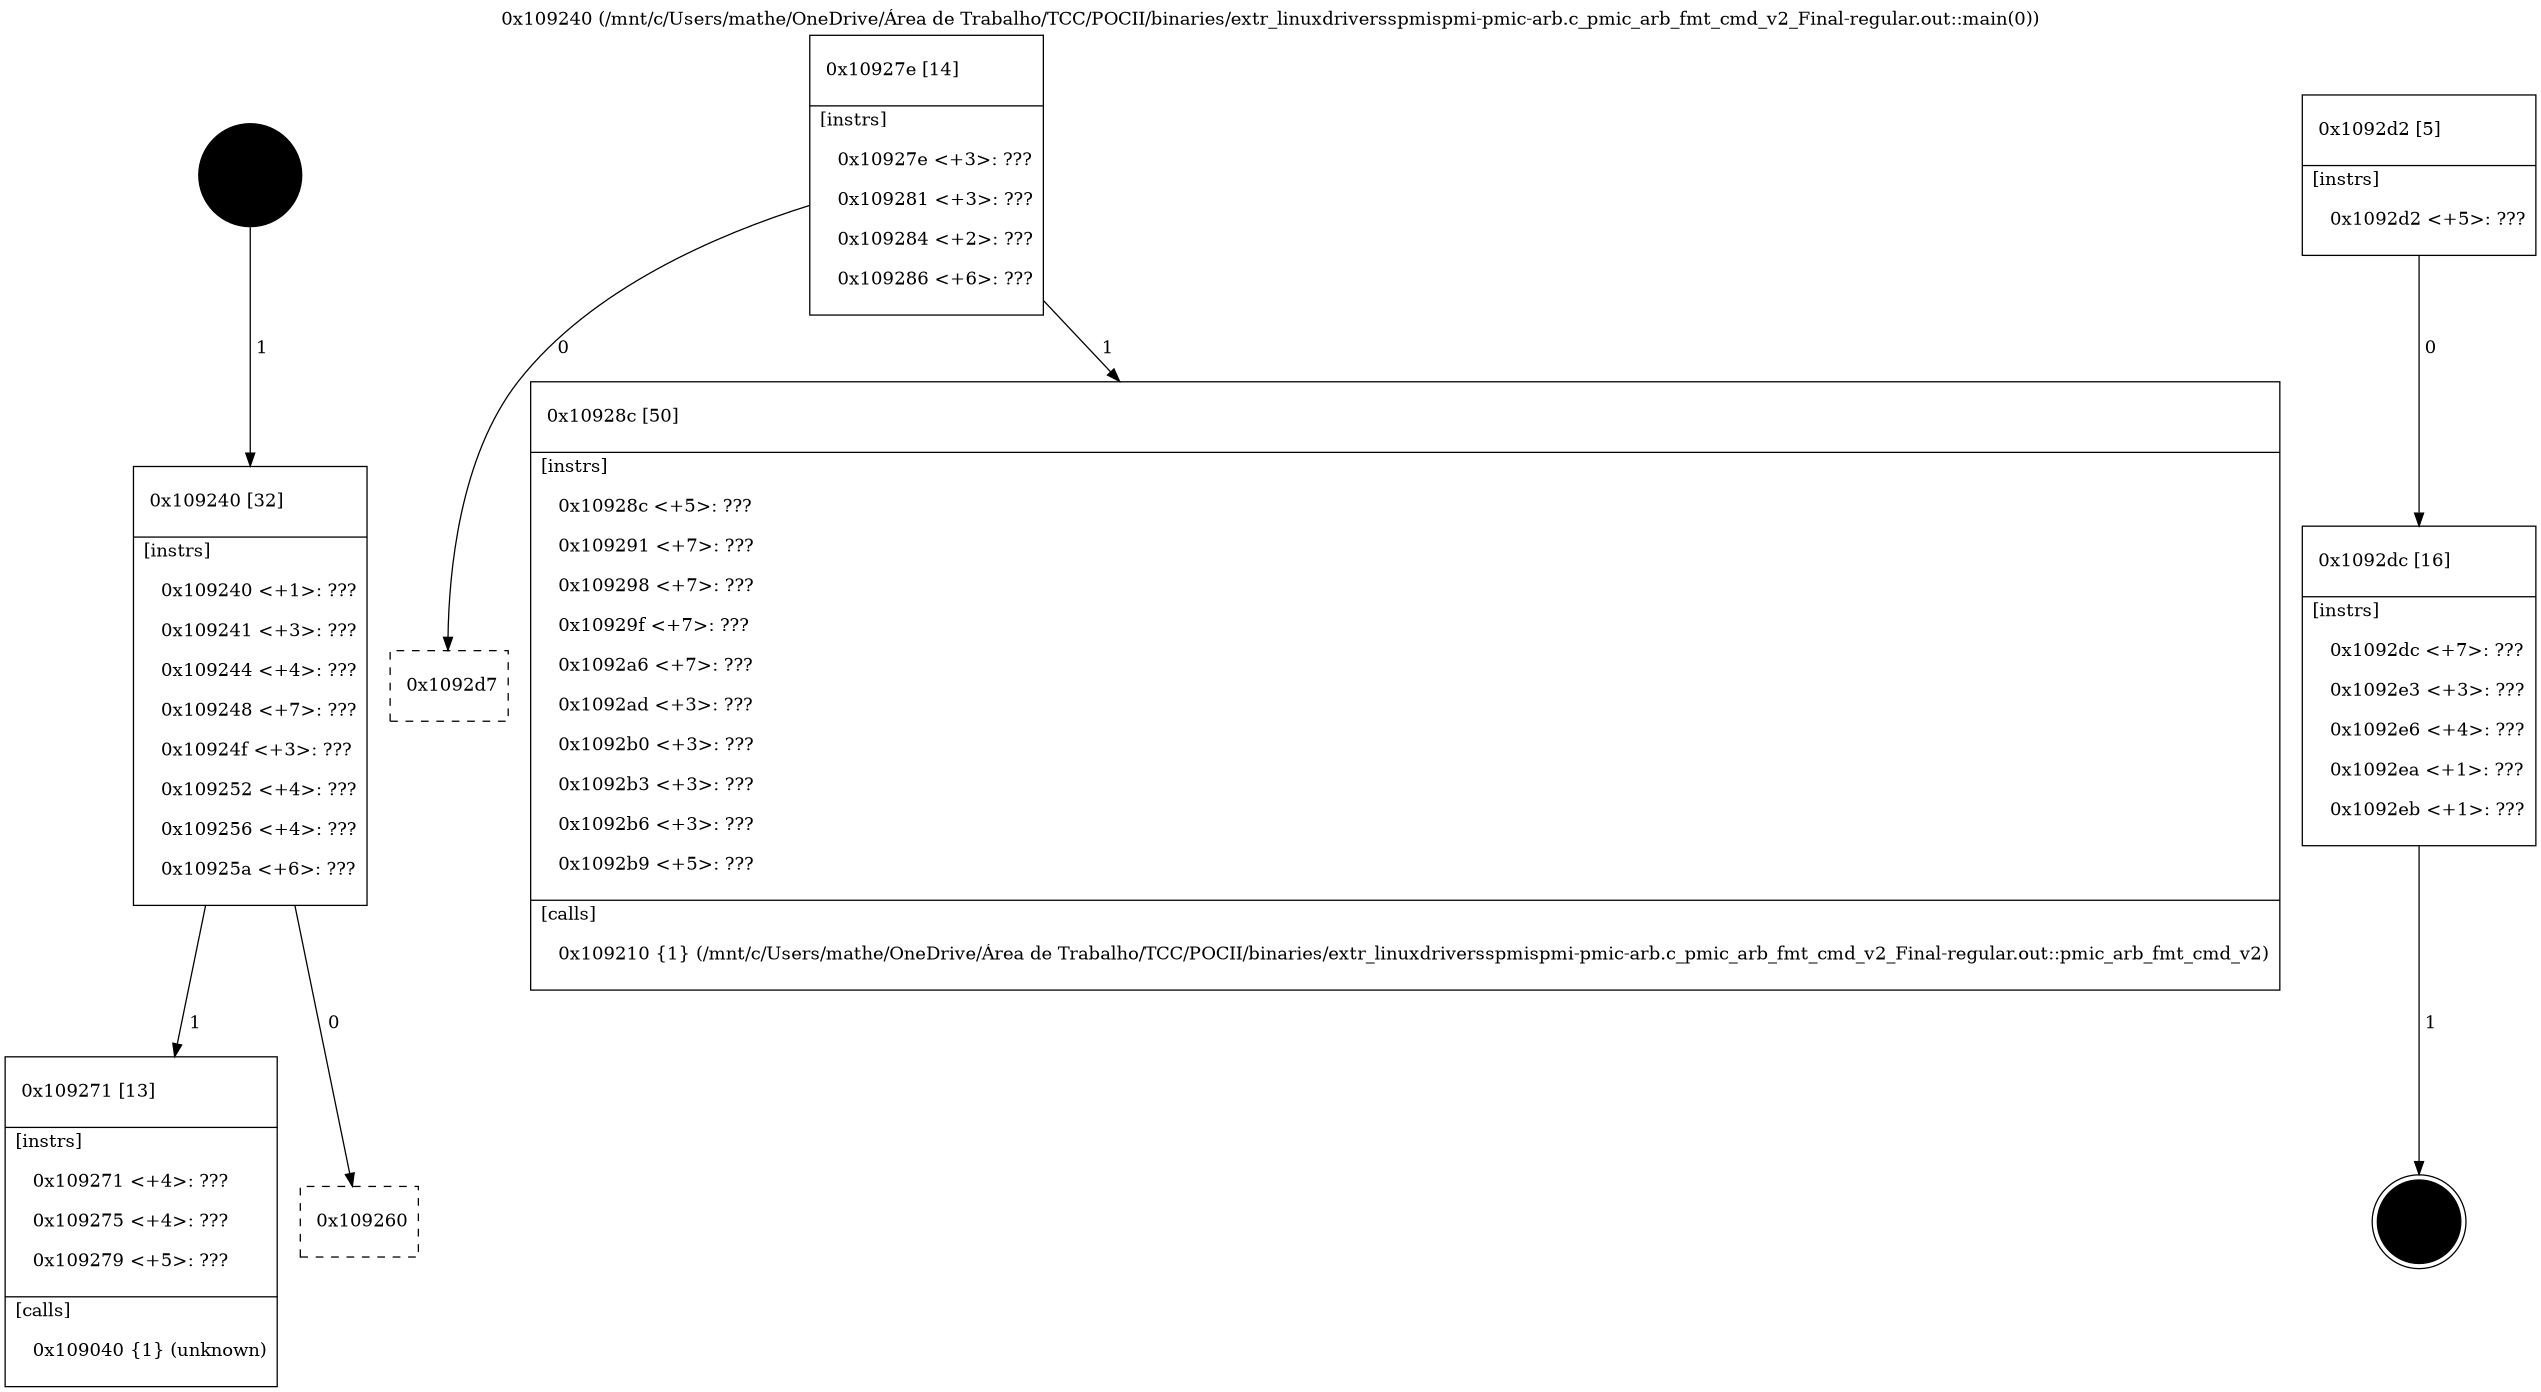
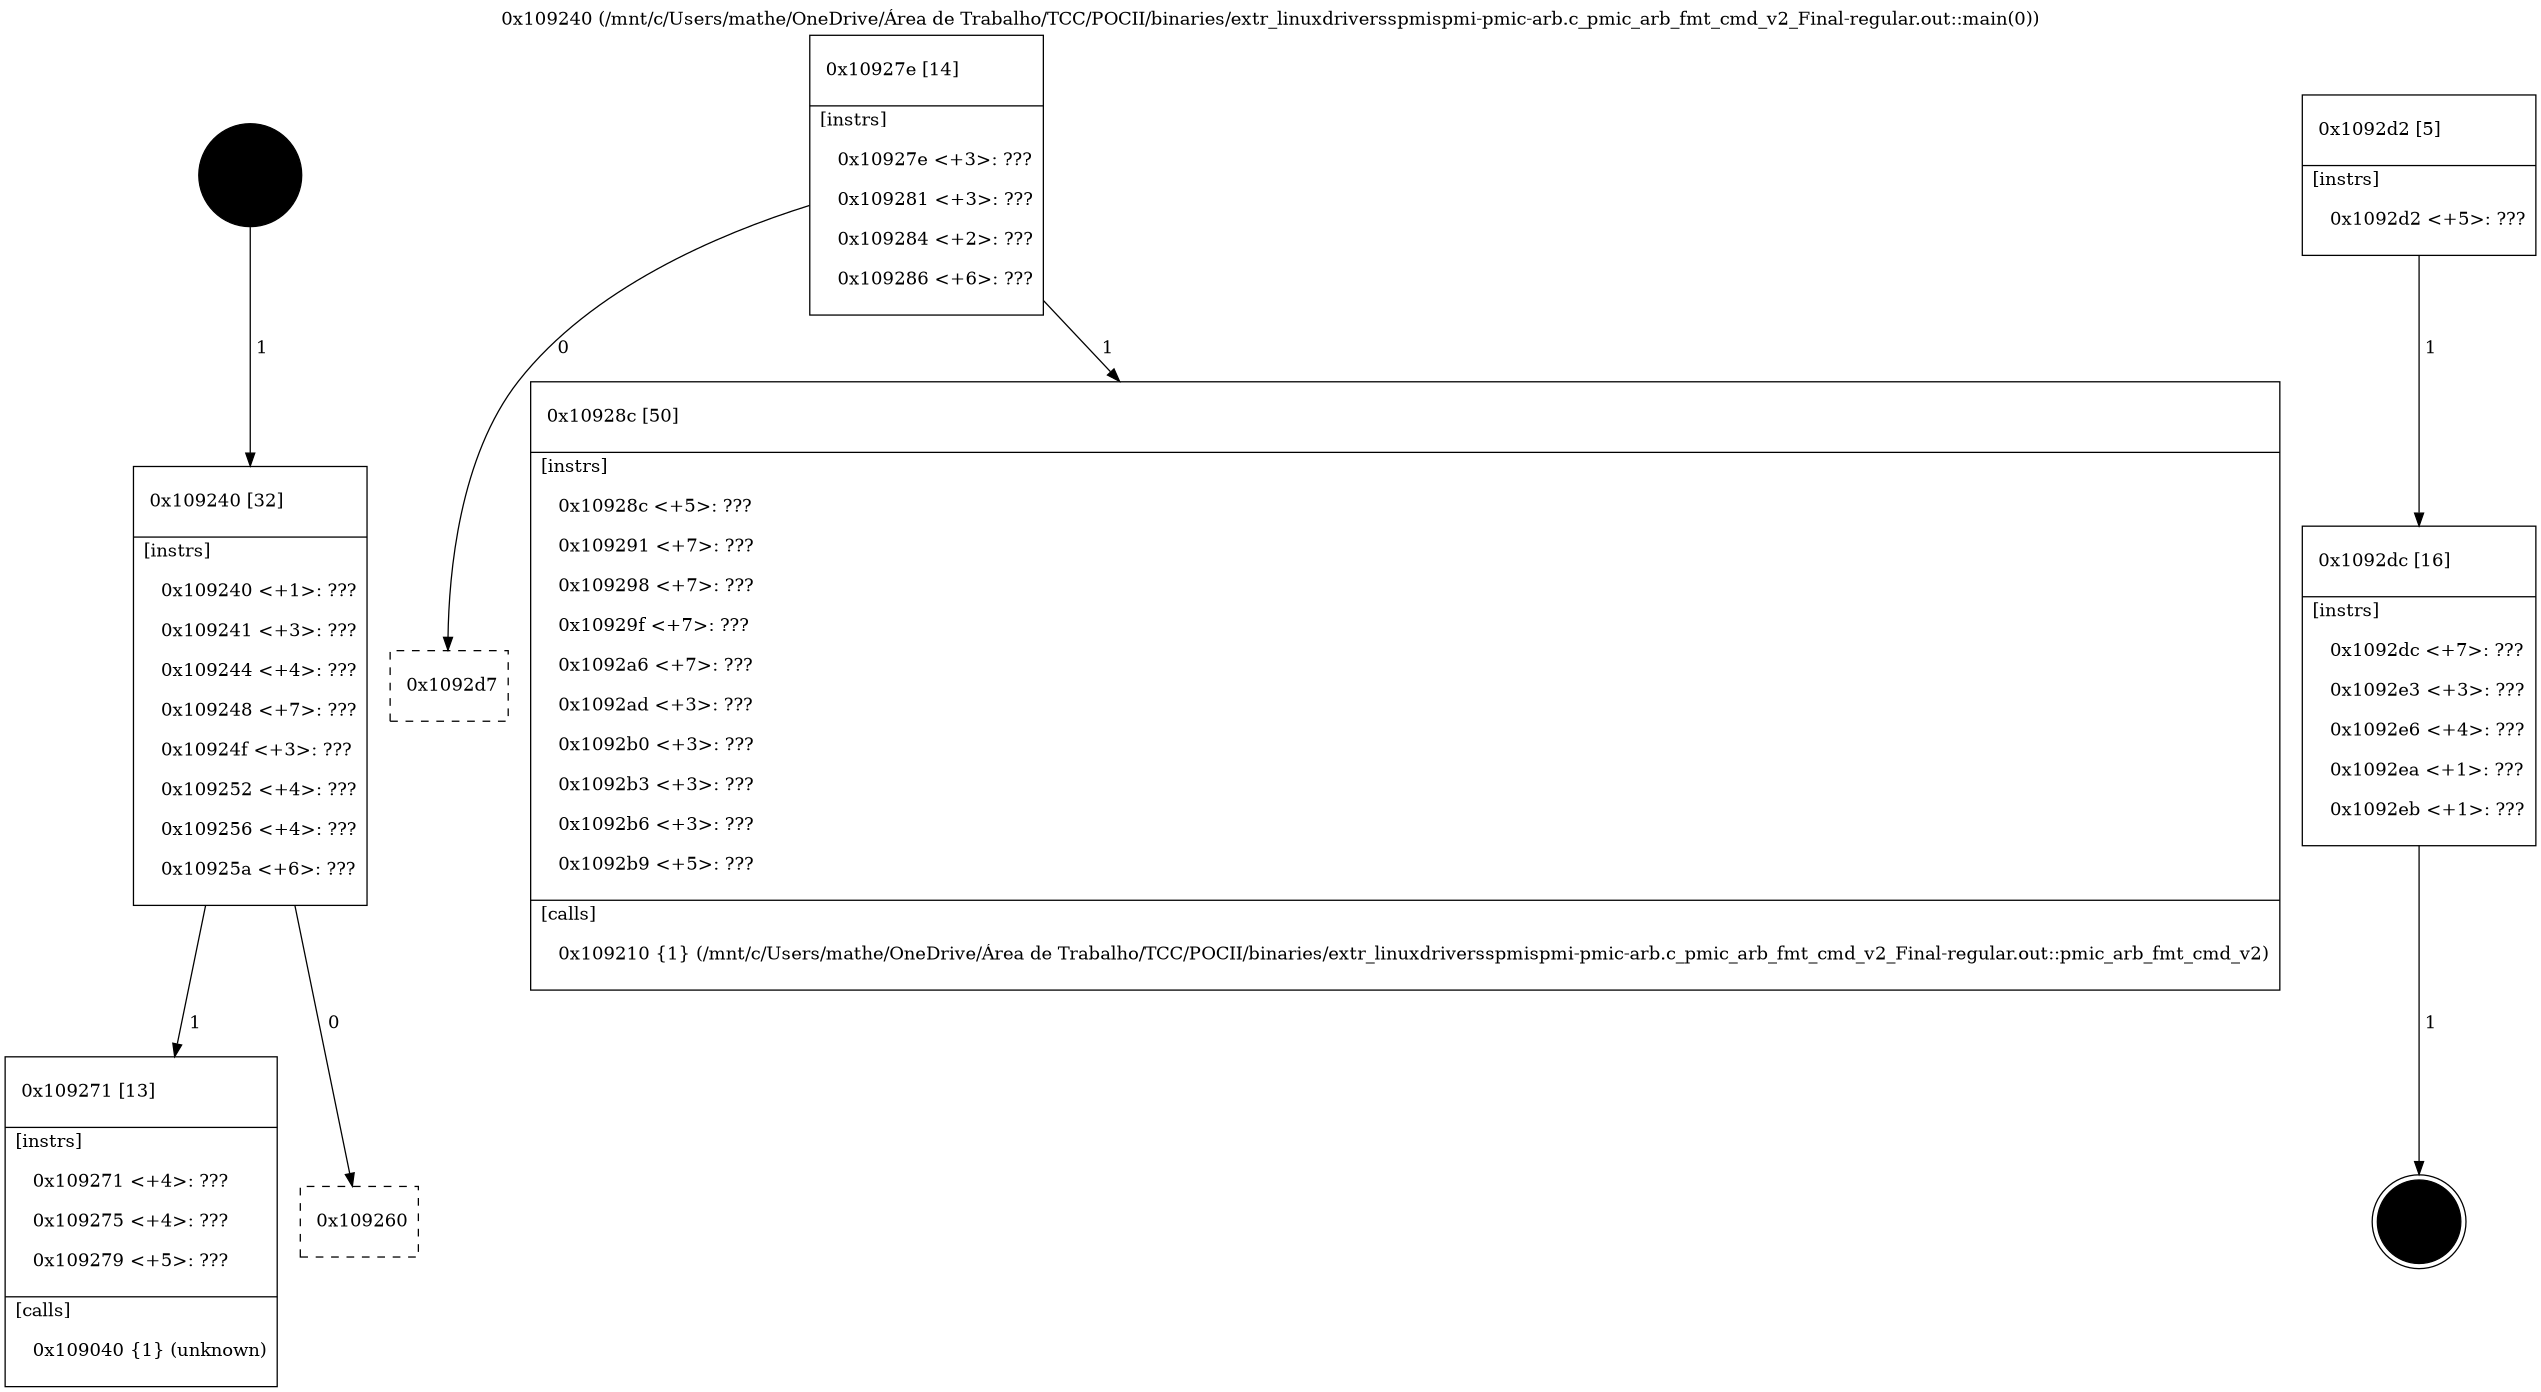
edge "0x1092d2 [5]" -> "0x1092dc [16]": label " 0" -> " 1"
